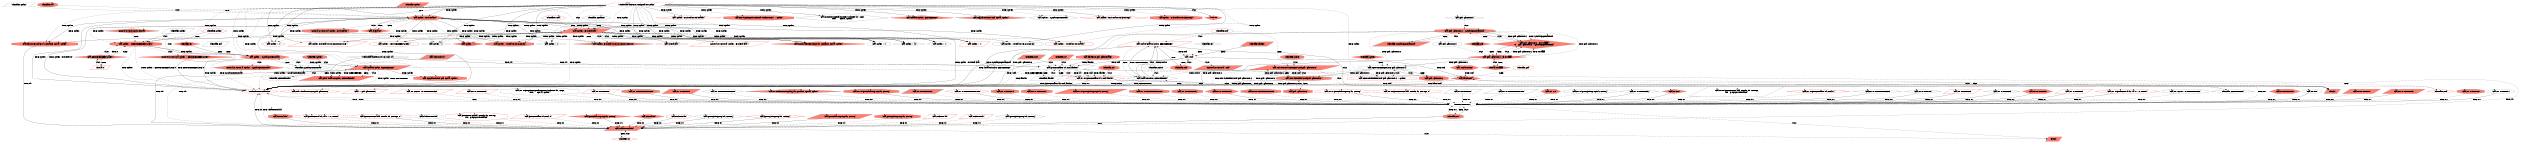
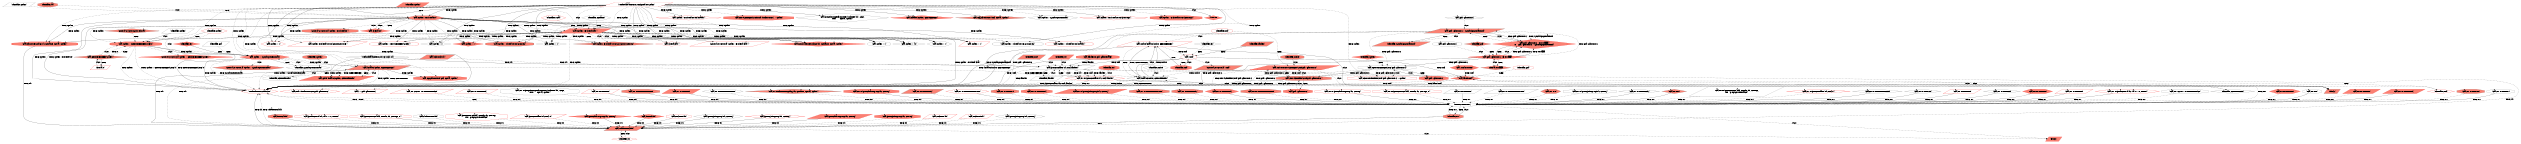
node "(Call,gsf->gf_numsrc > sysctl_igmp_max_msf)": shape octagon -> parallelogram
